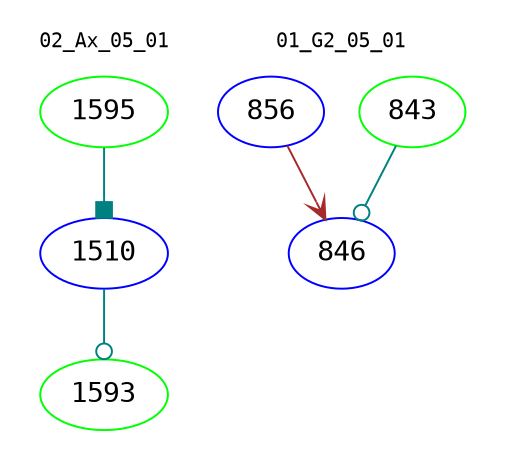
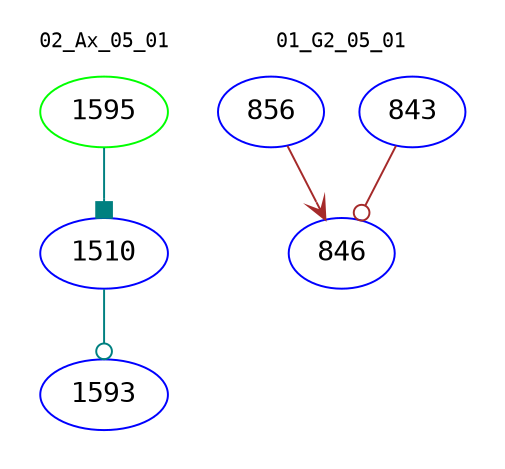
node "843": color green -> blue
edge "843" -> "846": color teal -> brown
node "1593": color green -> blue
